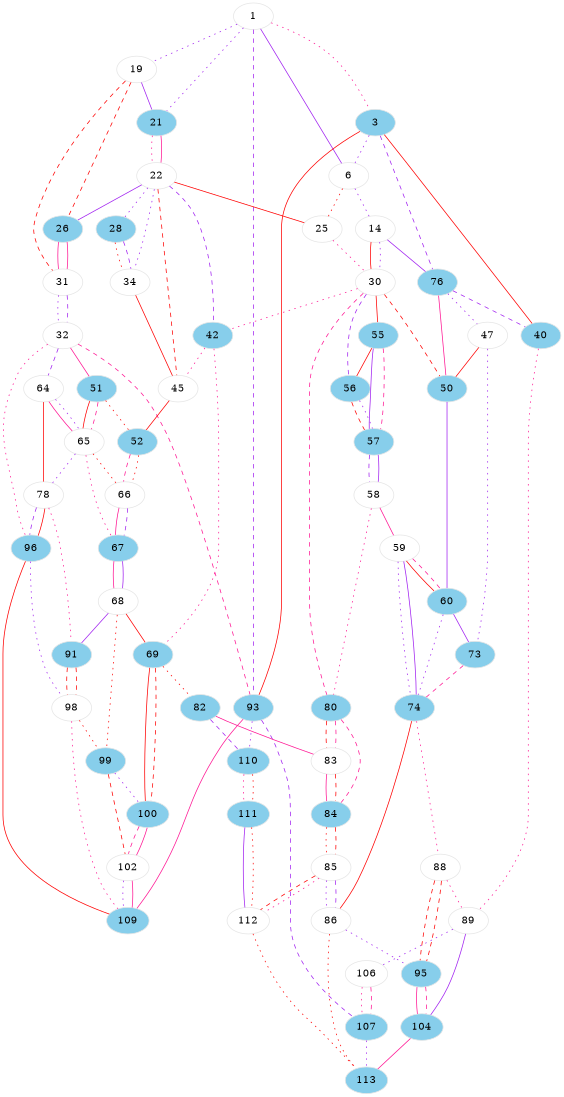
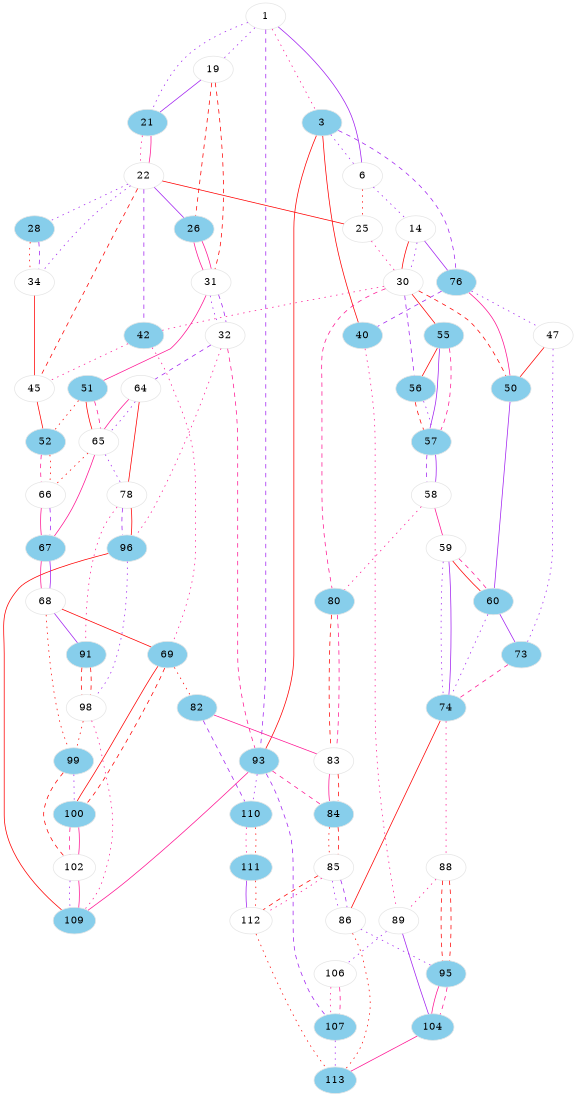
edge "32" -- "51": now "31" -- "51"
edge "65" -- "67": style dotted -> solid
edge "80" -- "84": now "93" -- "84"
